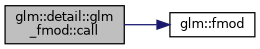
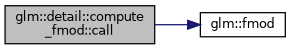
node "glm::detail::glm _fmod::call": label "glm::detail::glm _fmod::call" -> "glm::detail::compute _fmod::call"
